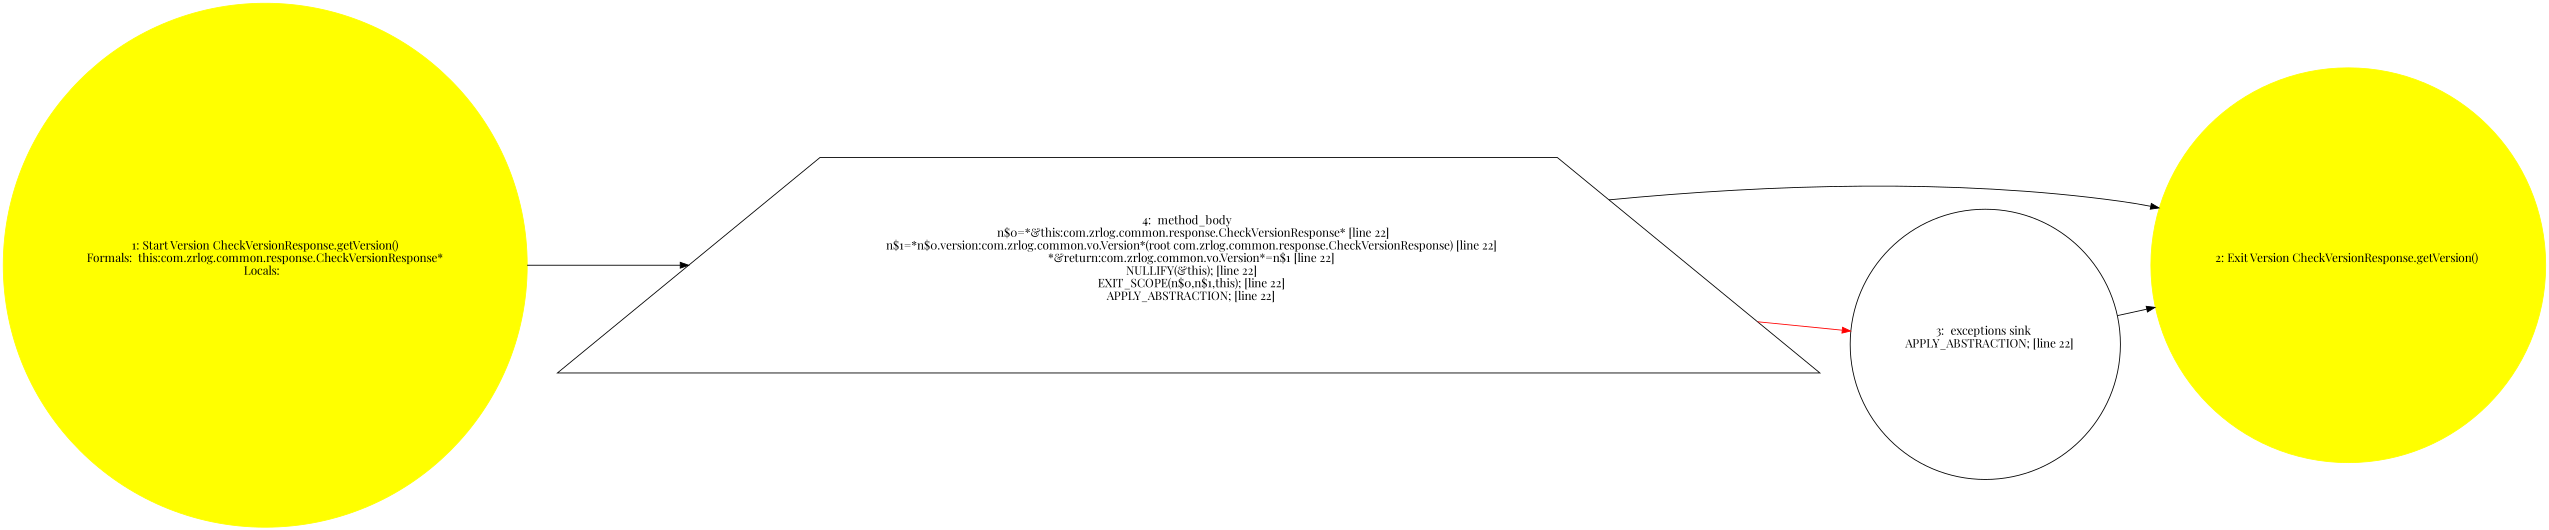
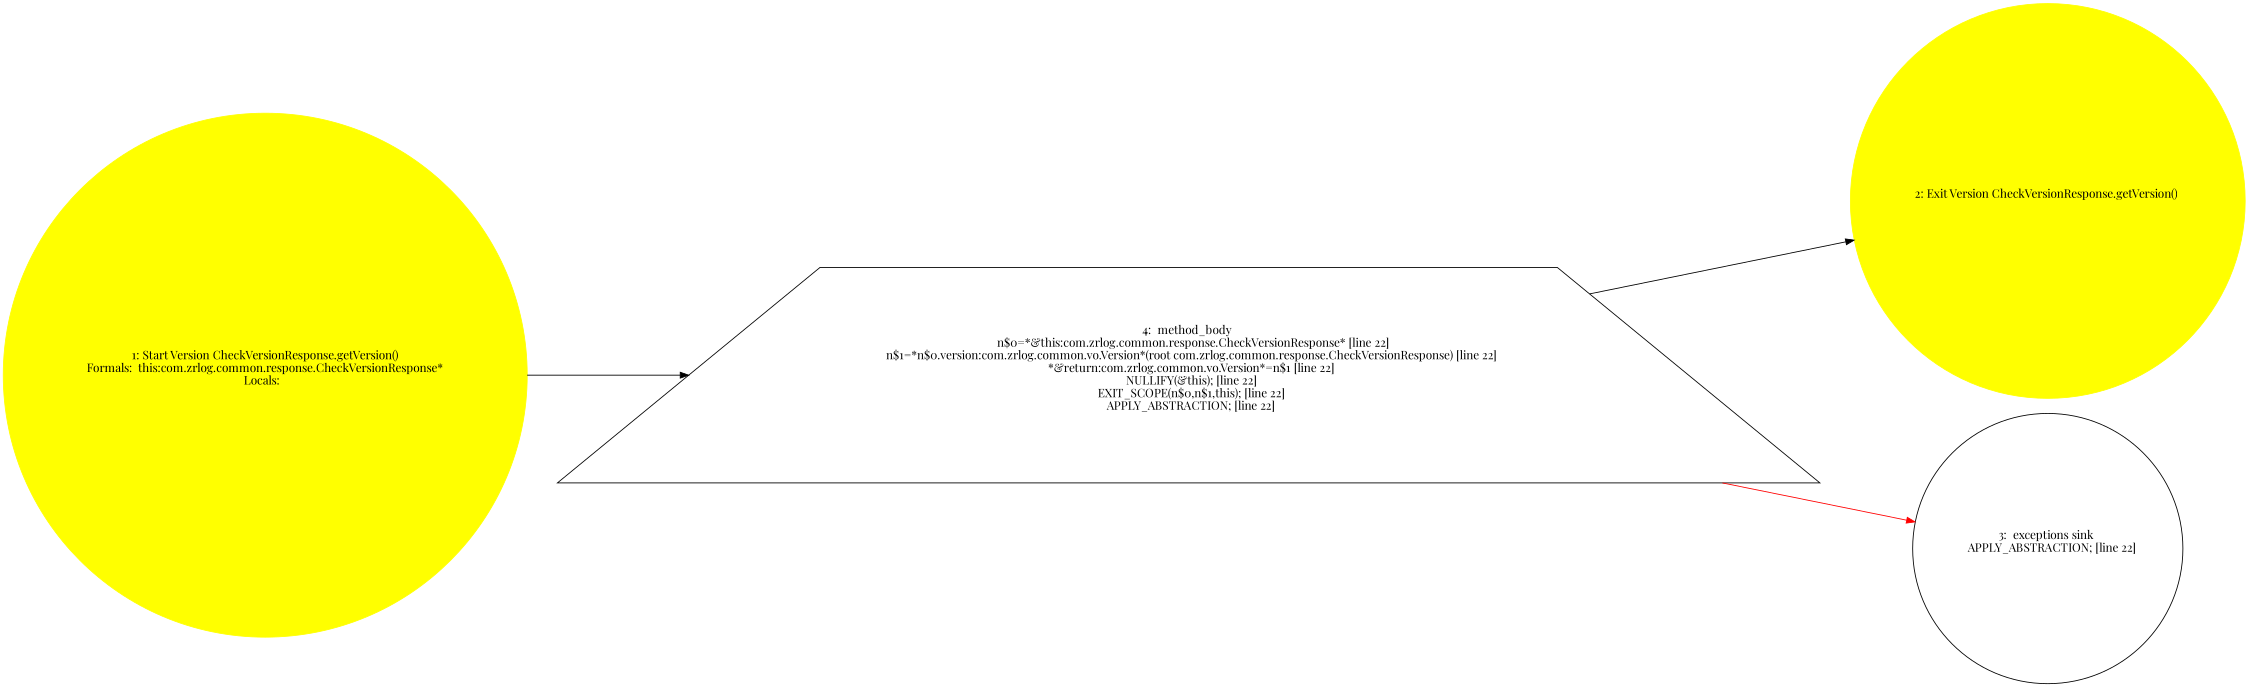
edge "3:  exceptions sink APPLY_ABSTRACTION; [line 22]" -> "2: Exit Version CheckVersionResponse.getVersion()": removed
